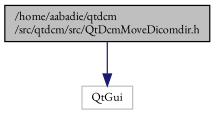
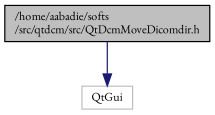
node "/home/aabadie/qtdcm /src/qtdcm/src/QtDcmMoveDicomdir.h": label "/home/aabadie/qtdcm /src/qtdcm/src/QtDcmMoveDicomdir.h" -> "/home/aabadie/softs /src/qtdcm/src/QtDcmMoveDicomdir.h"
